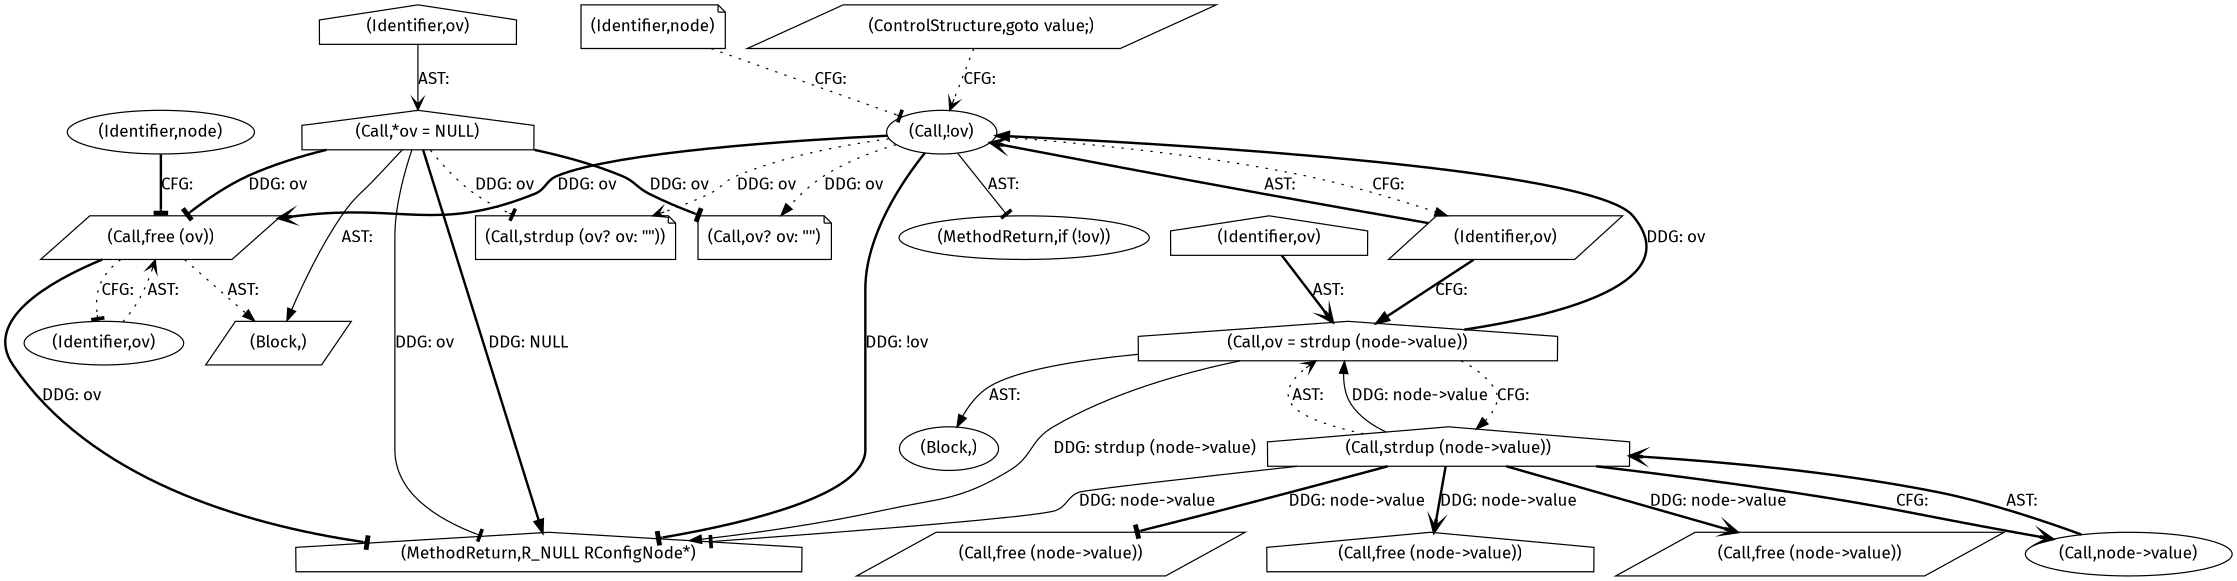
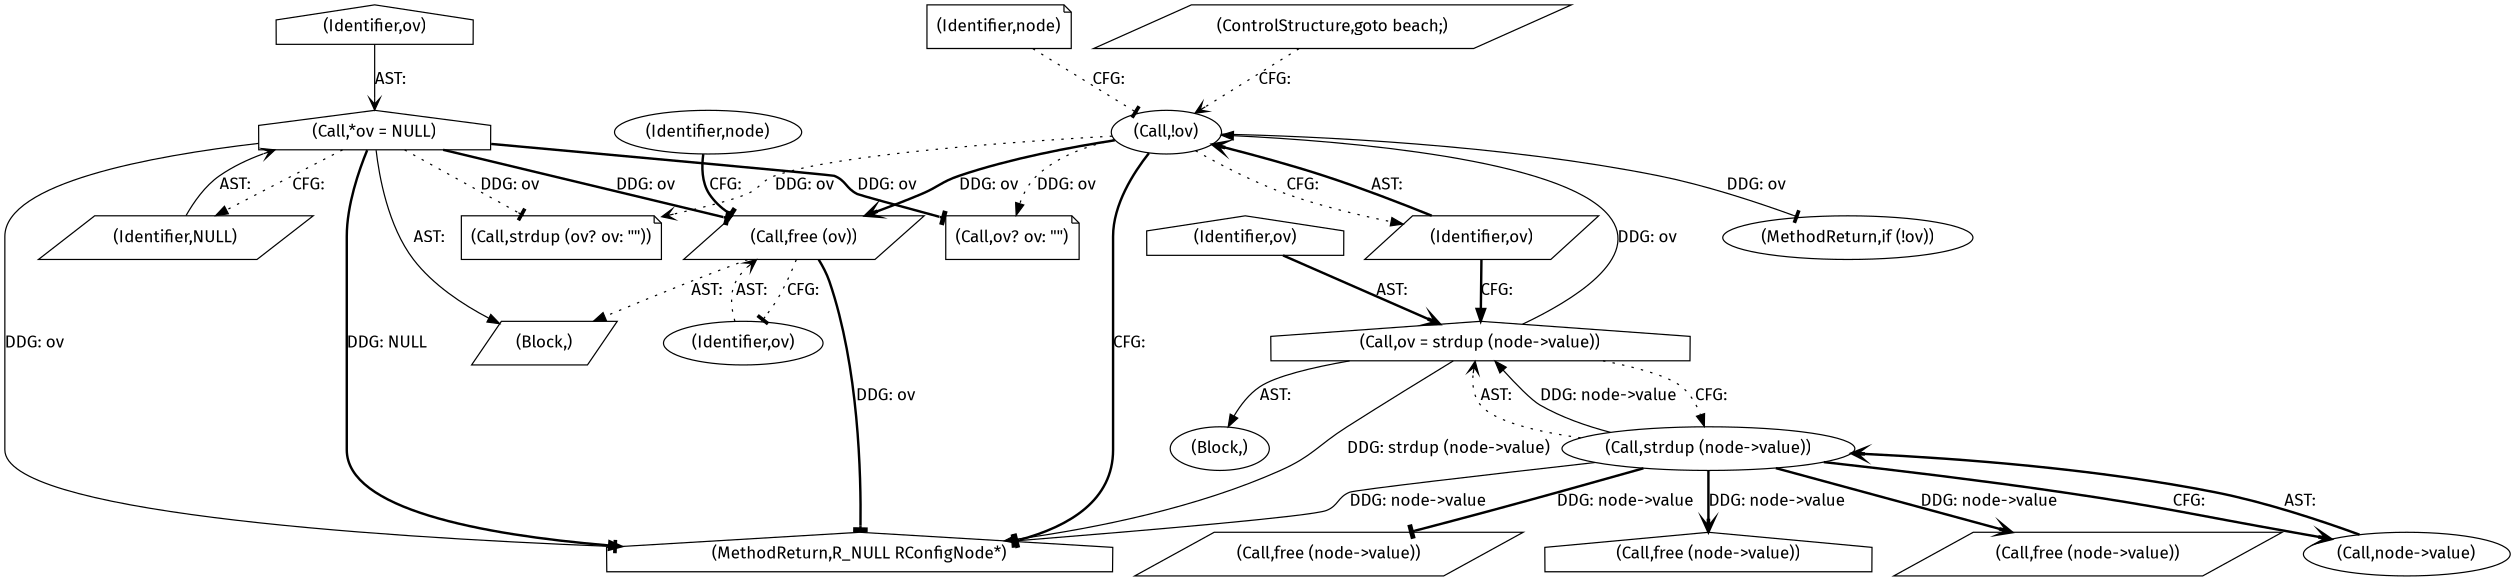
node "(ControlStructure,goto value;)": label "(ControlStructure,goto value;)" -> "(ControlStructure,goto beach;)"
edge "(Call,ov = strdup (node->value))" -> "(Call,!ov)": style bold -> solid
edge "(Call,!ov)" -> "(MethodReturn,if (!ov))": label "AST: " -> "DDG: ov"
node "(Identifier,NULL)": added
edge "(Call,!ov)" -> "(MethodReturn,R_NULL RConfigNode*)": label "DDG: !ov" -> "CFG: "
node "(Call,strdup (node->value))": shape house -> ellipse
